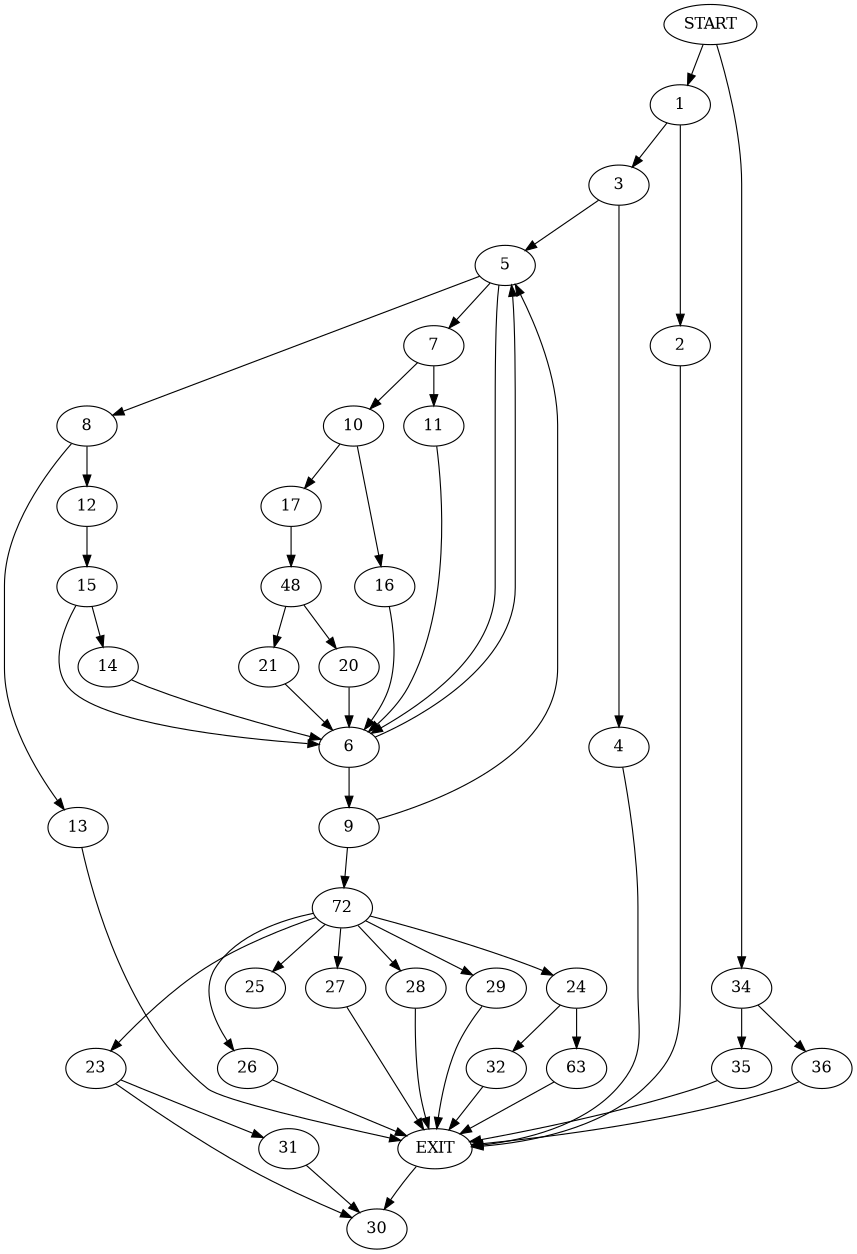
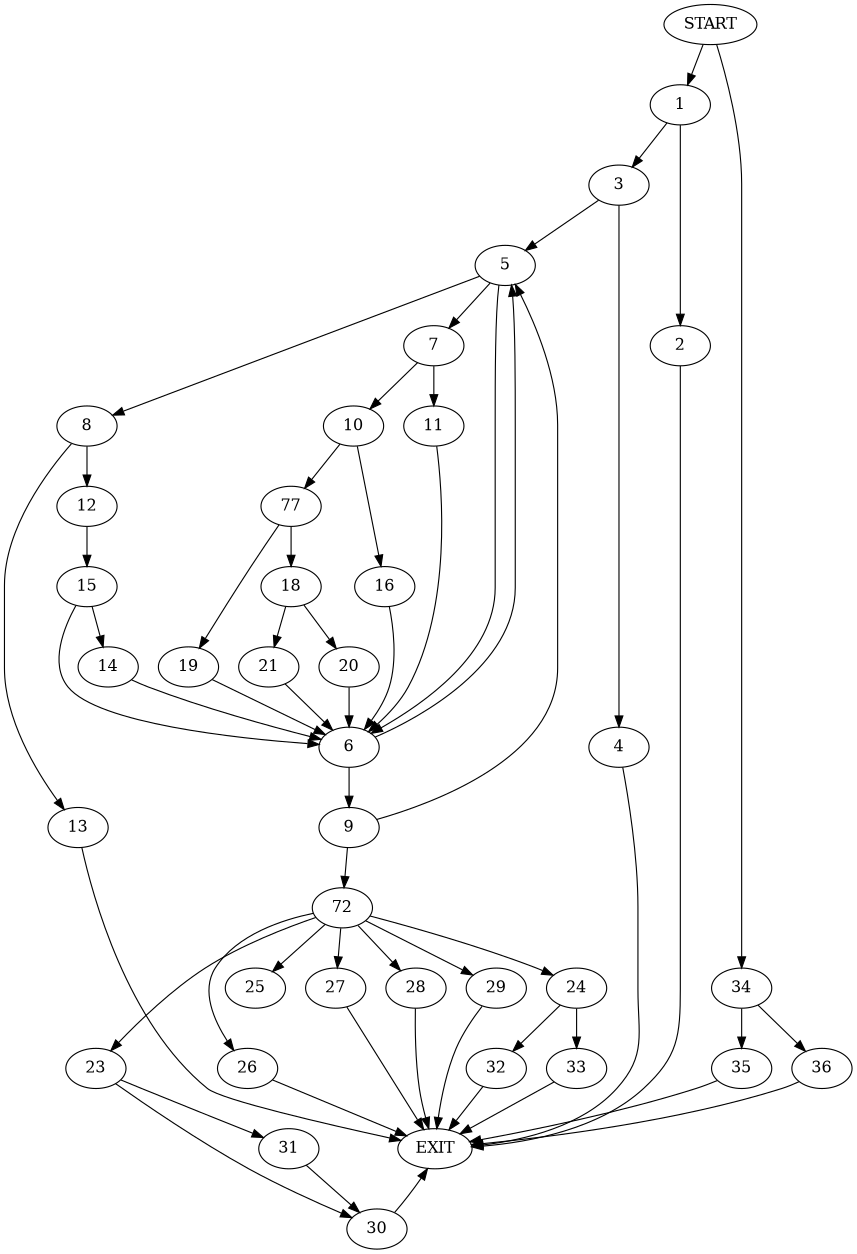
node "17": label "17" -> "77"
node "48": label "48" -> "18"
node "19": added
node "63": label "63" -> "33"
edge "EXIT" -> "30": reversed
